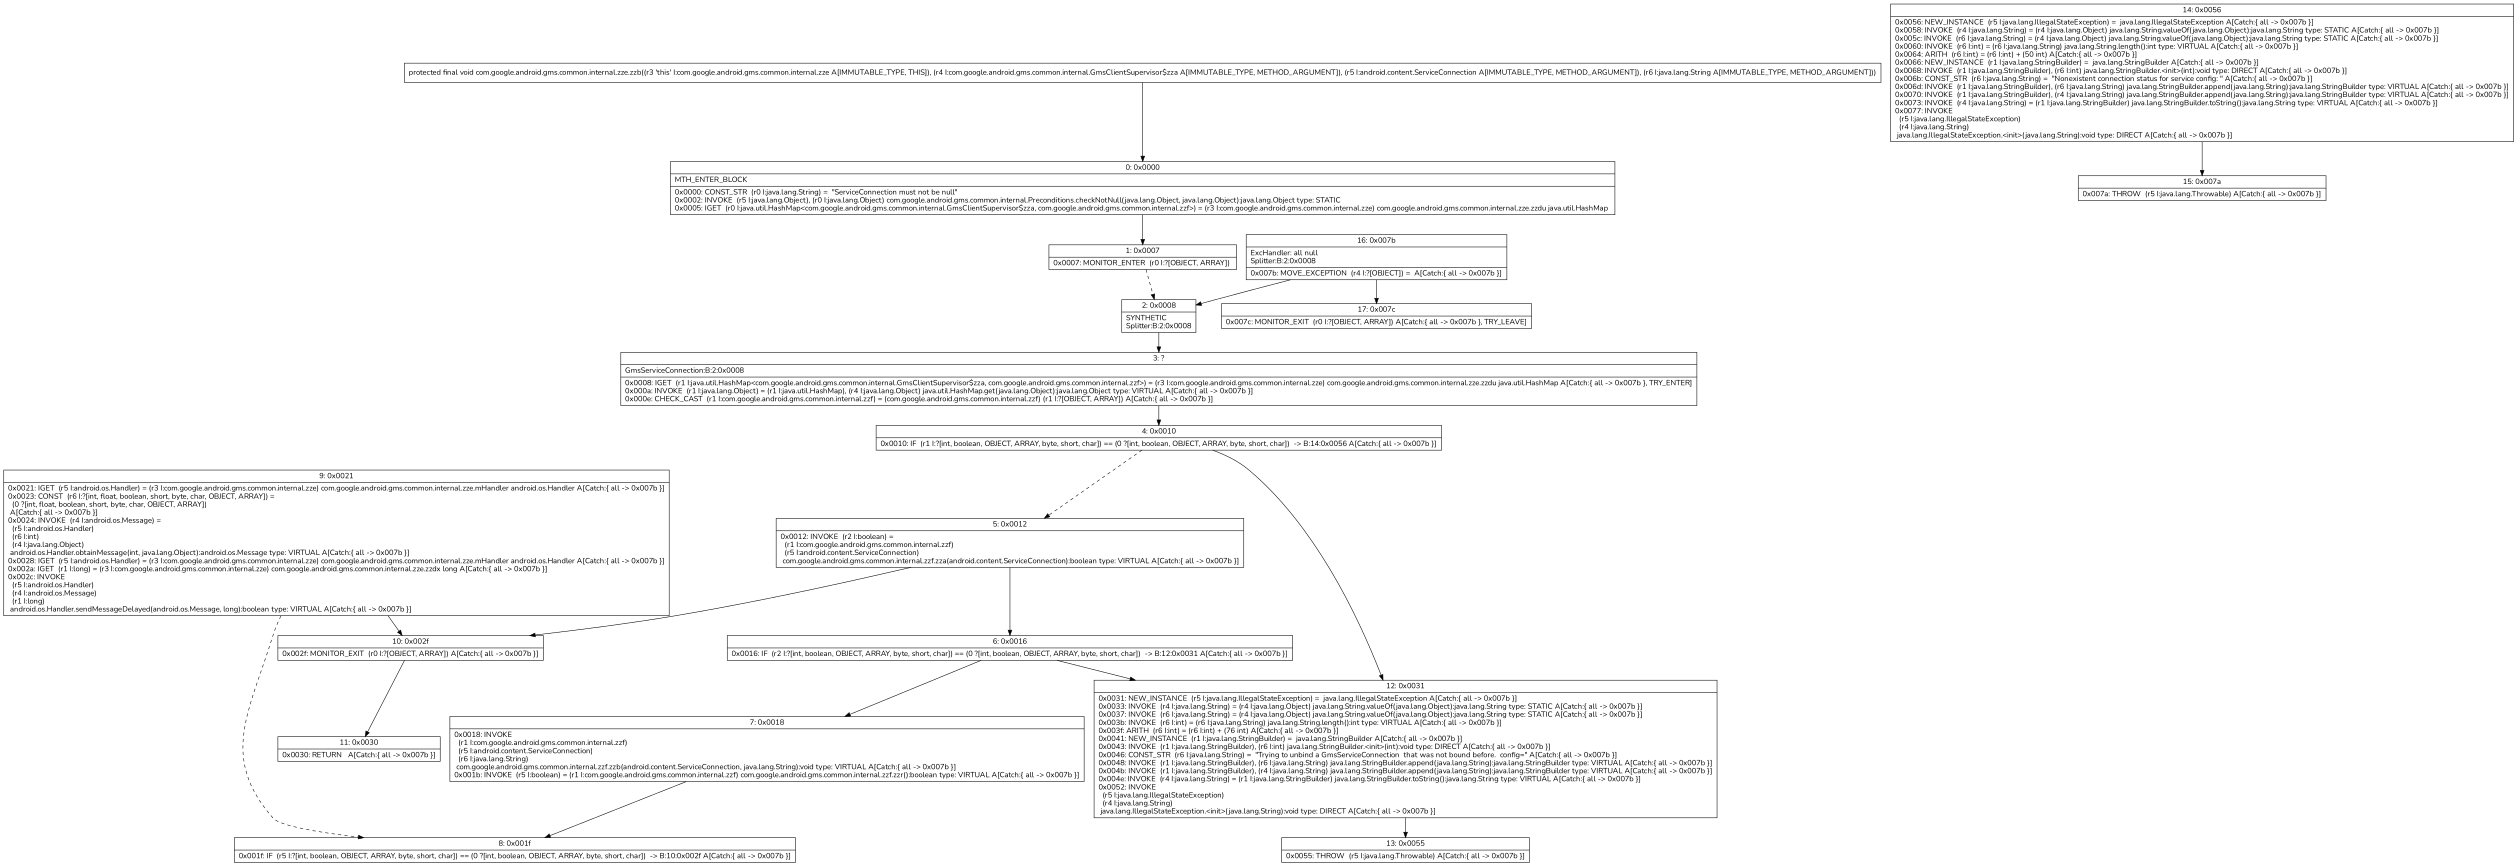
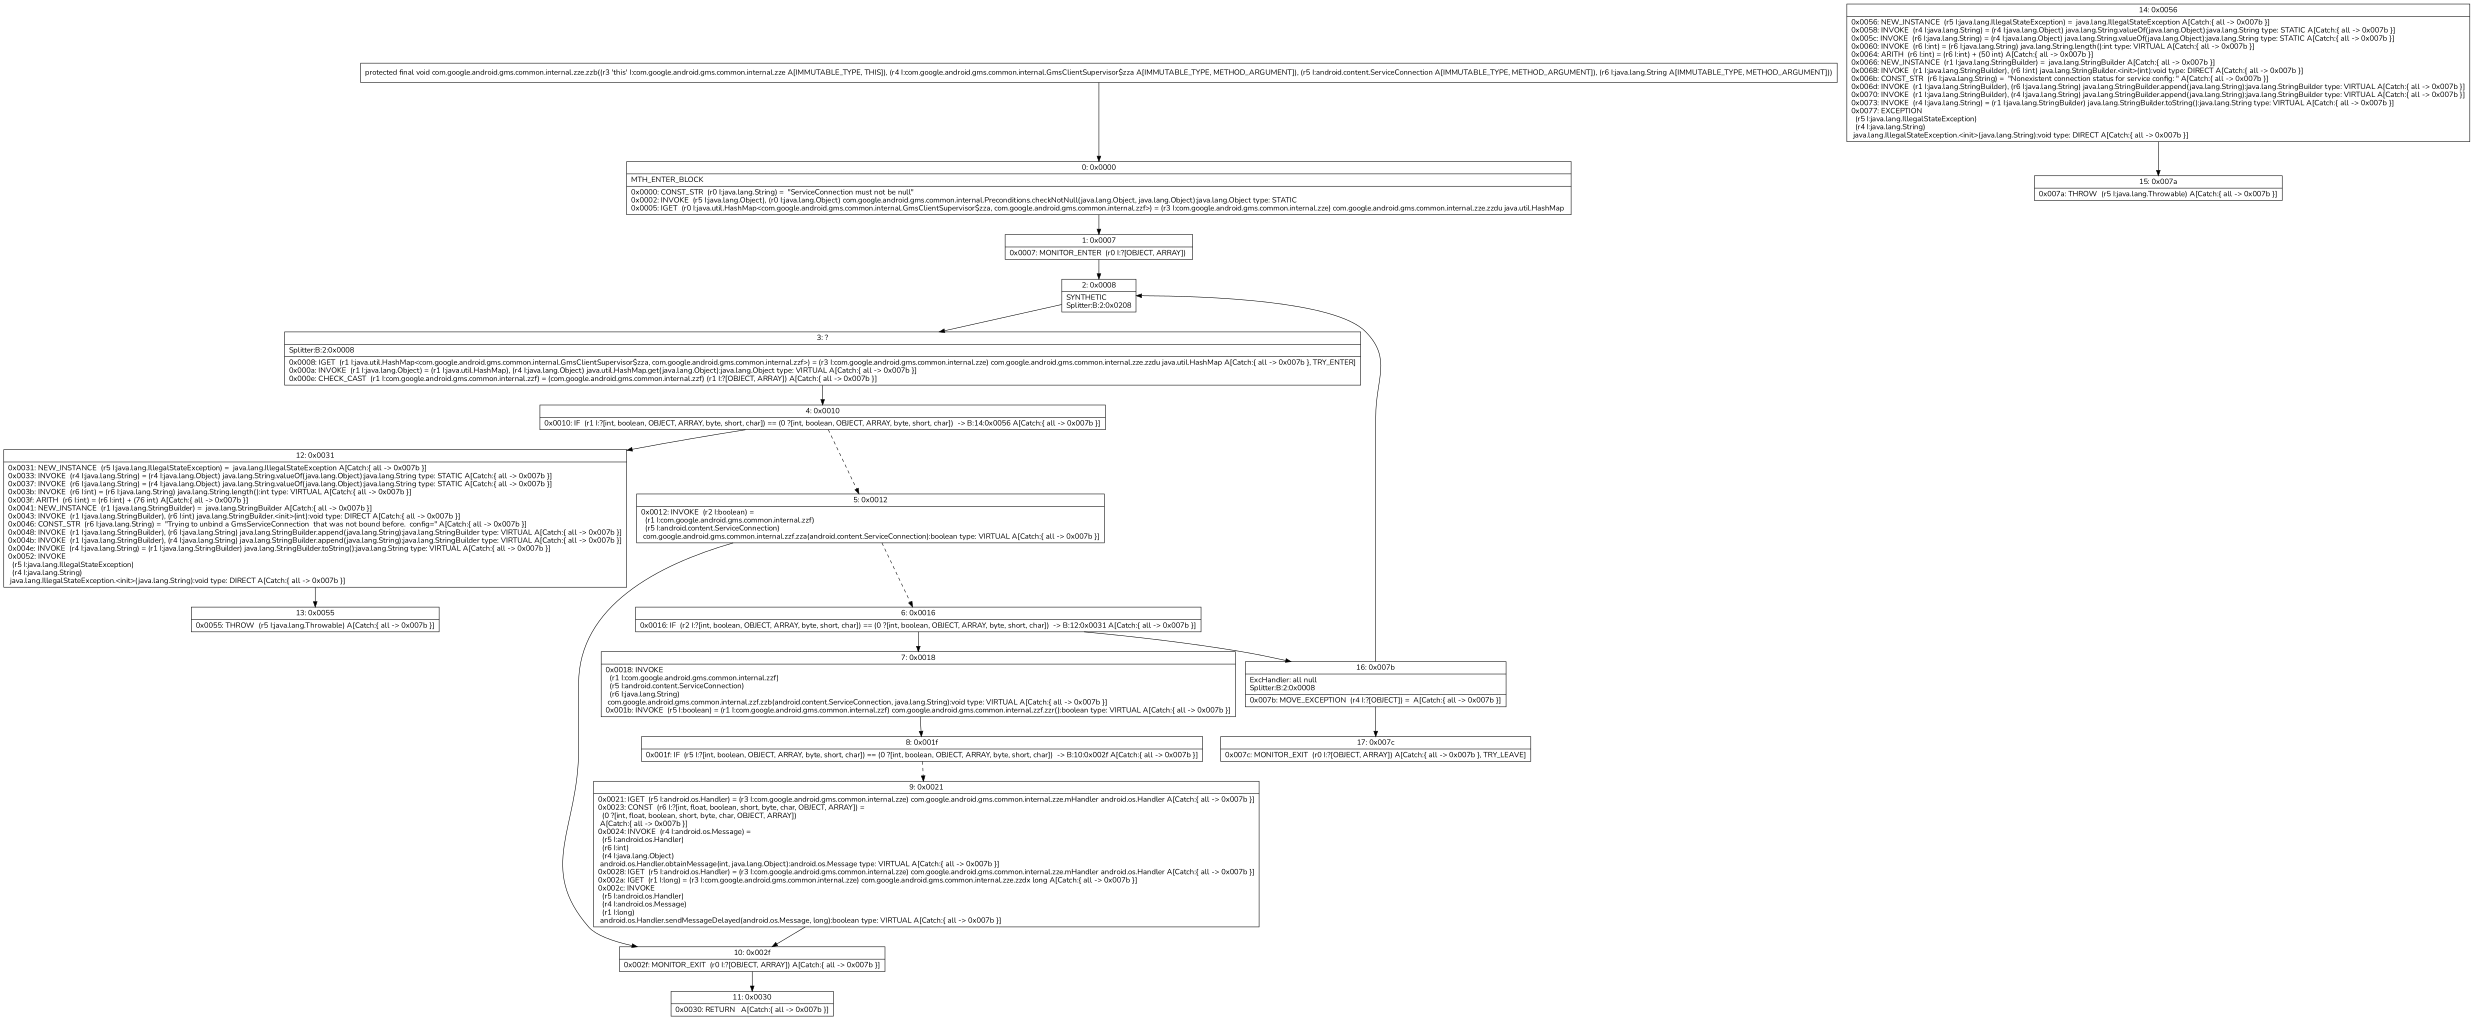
node "14: 0x0056": text "0x0077: INVOKE" -> "0x0077: EXCEPTION"
edge "1: 0x0007" -> "2: 0x0008": style dashed -> solid
node "2: 0x0008": text "Splitter:B:2:0x0008" -> "Splitter:B:2:0x0208"
node "3: ?": text "GmsServiceConnection:B:2:0x0008" -> "Splitter:B:2:0x0008"
edge "5: 0x0012" -> "6: 0x0016": style solid -> dashed
edge "6: 0x0016" -> "12: 0x0031": now "6: 0x0016" -> "16: 0x007b"
edge "9: 0x0021" -> "8: 0x001f": reversed
